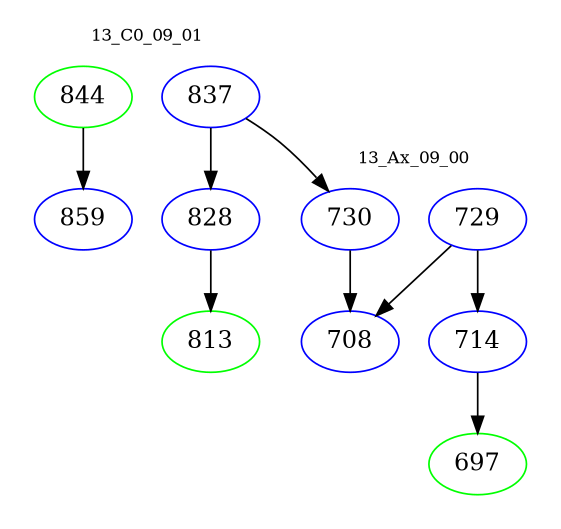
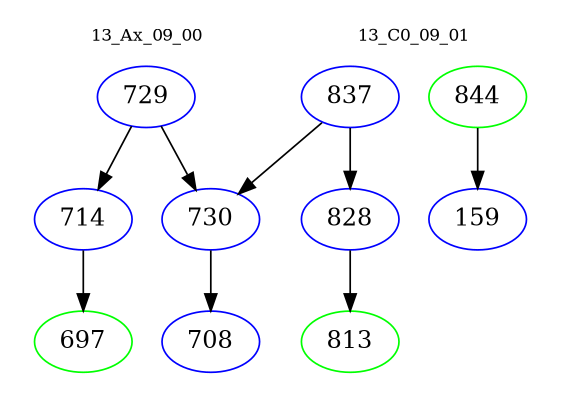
node "859": label "859" -> "159"
edge "729" -> "708": now "729" -> "730"
